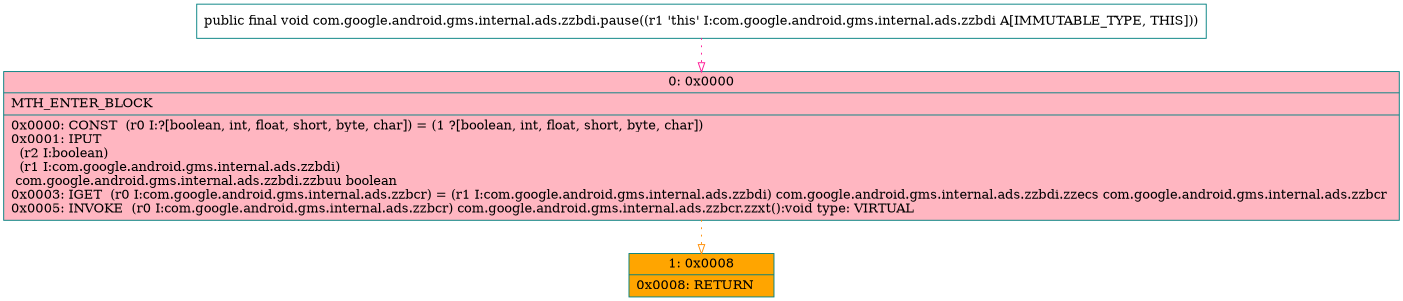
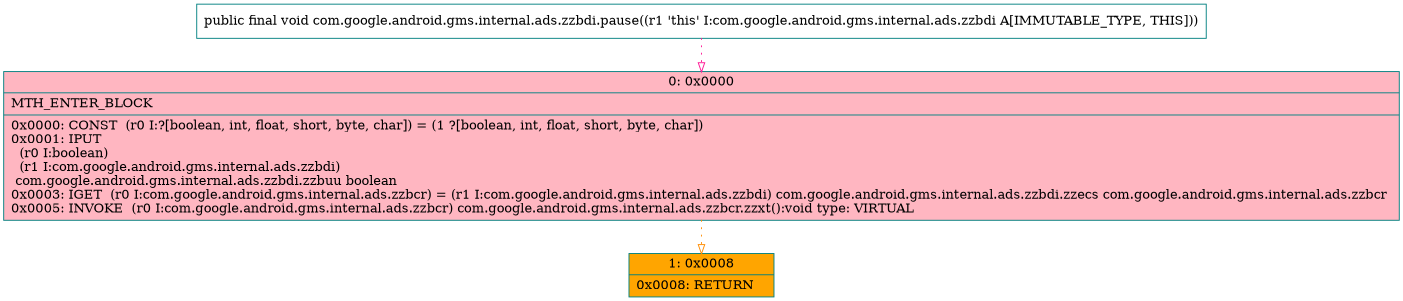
node "0: 0x0000": text "(r2 I:boolean)" -> "(r0 I:boolean)"
